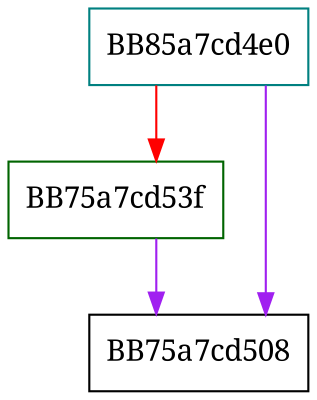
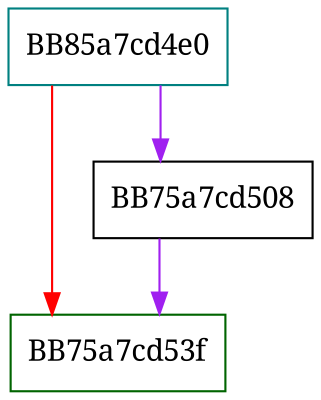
edge "BB75a7cd53f" -> "BB75a7cd508": reversed
